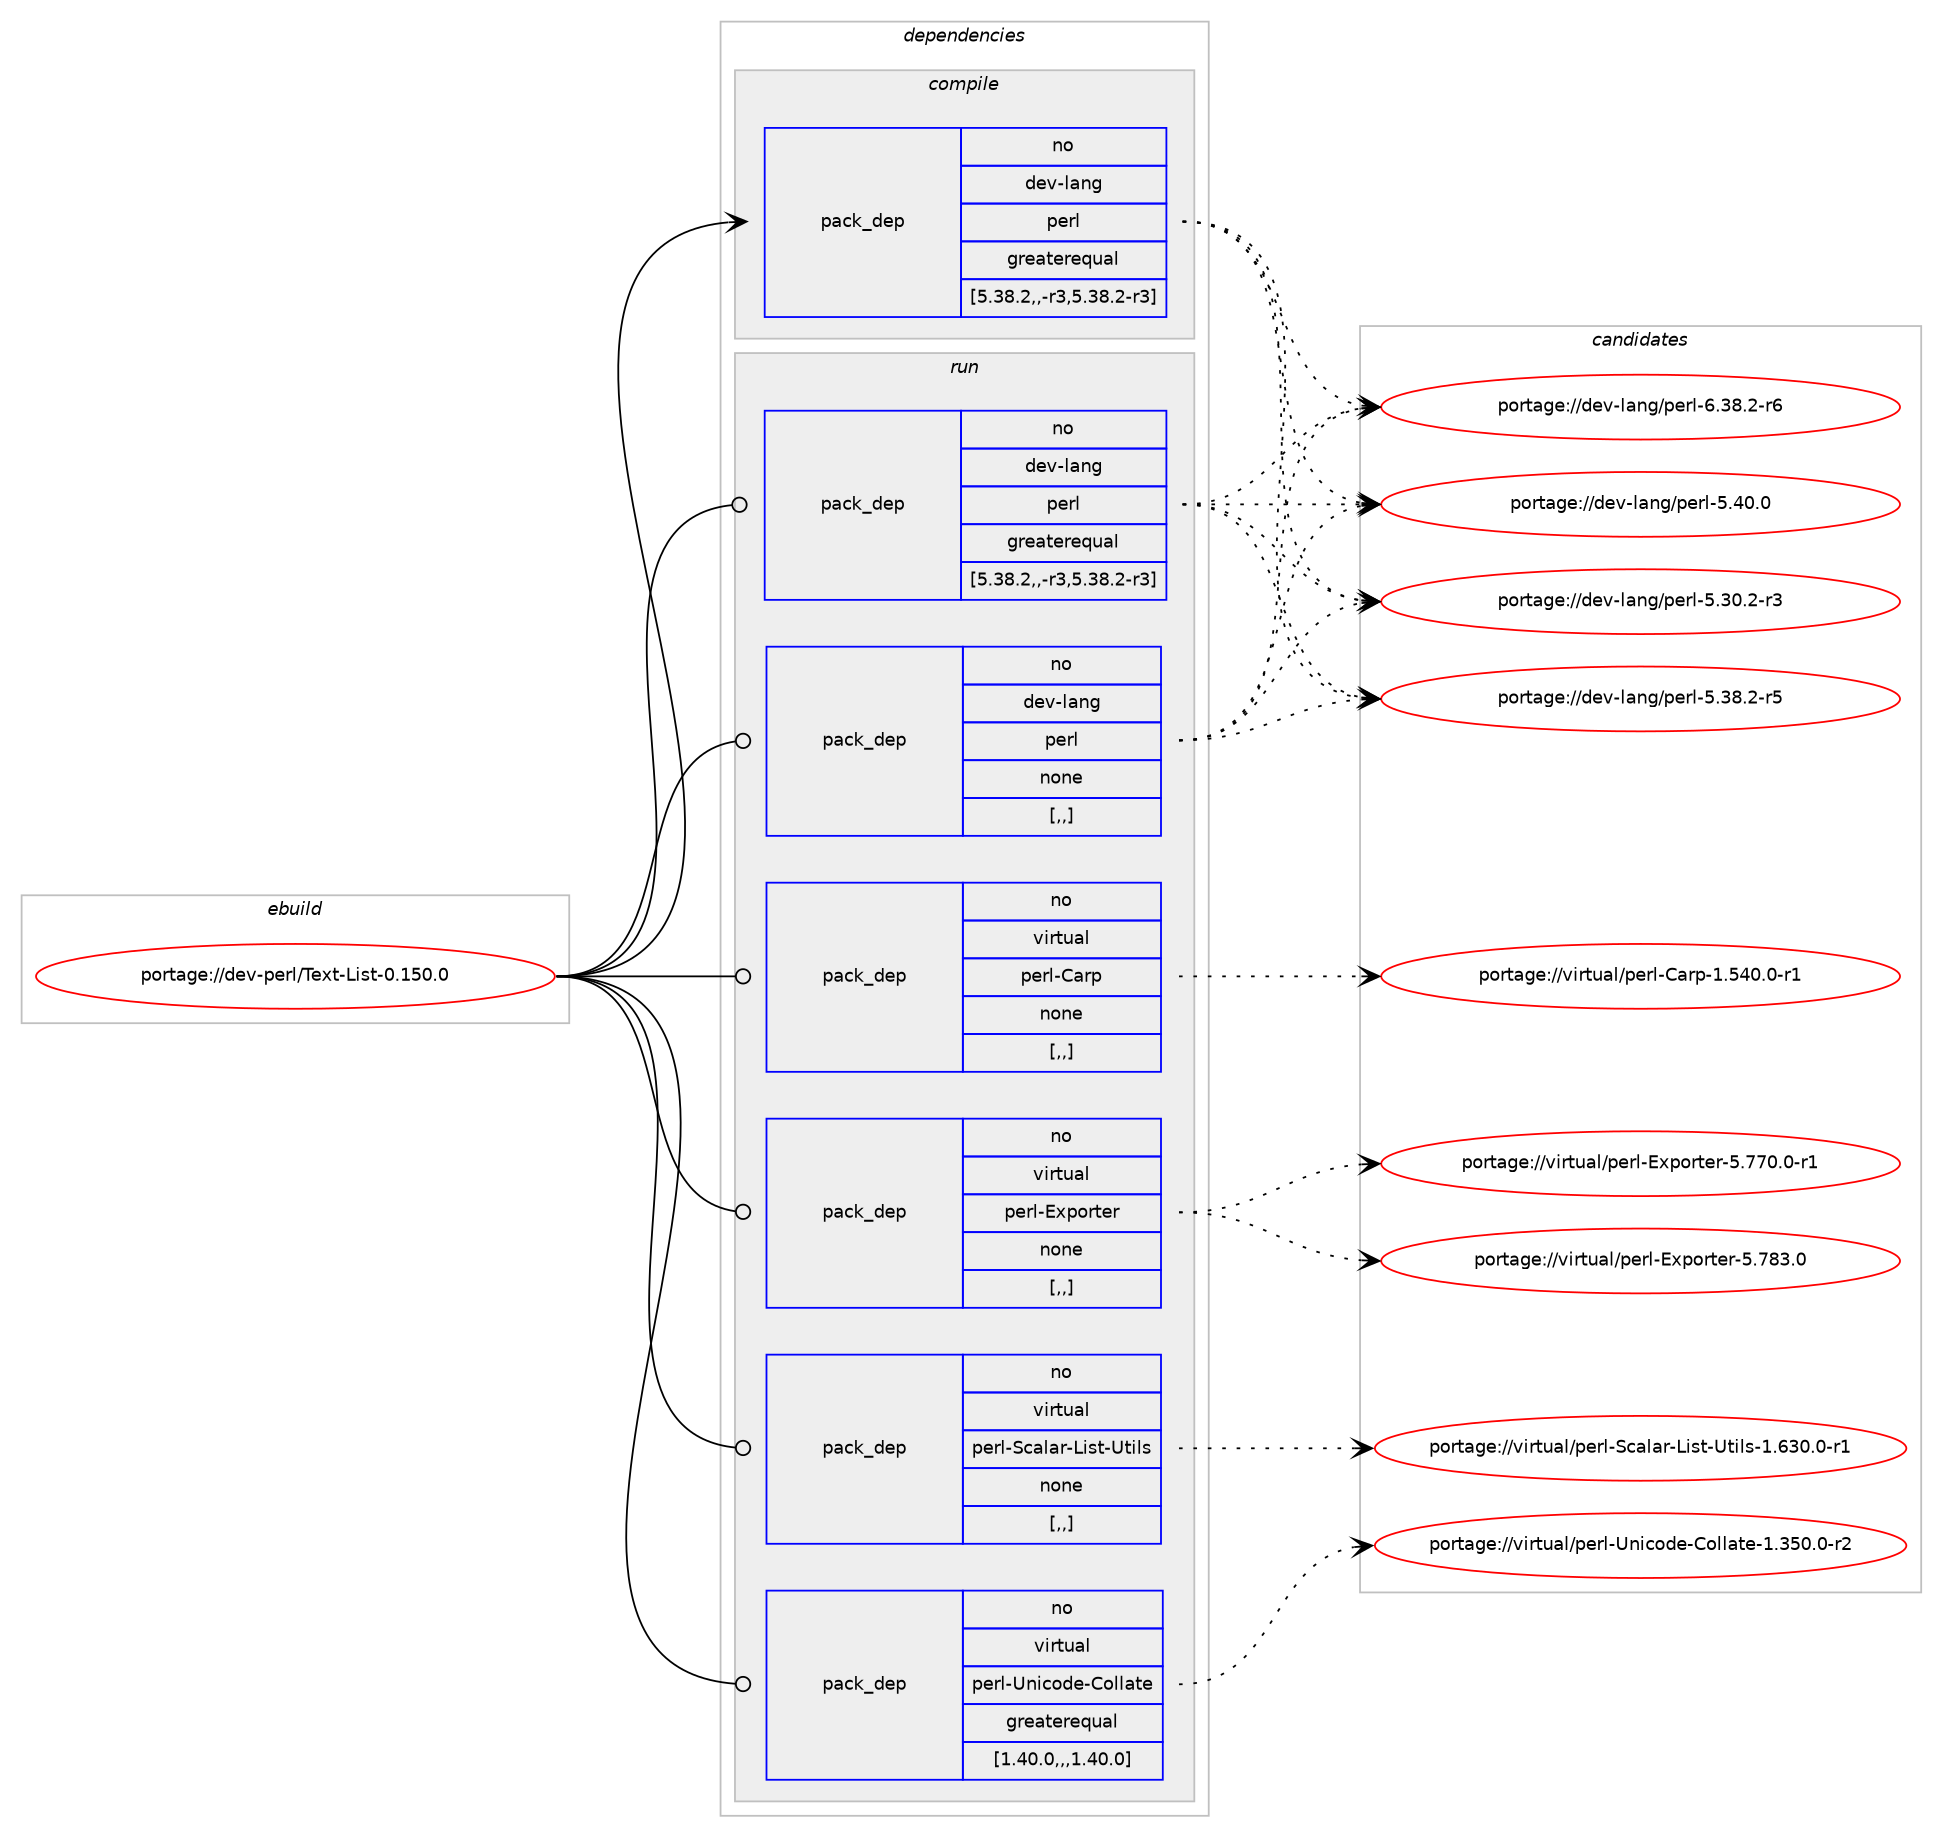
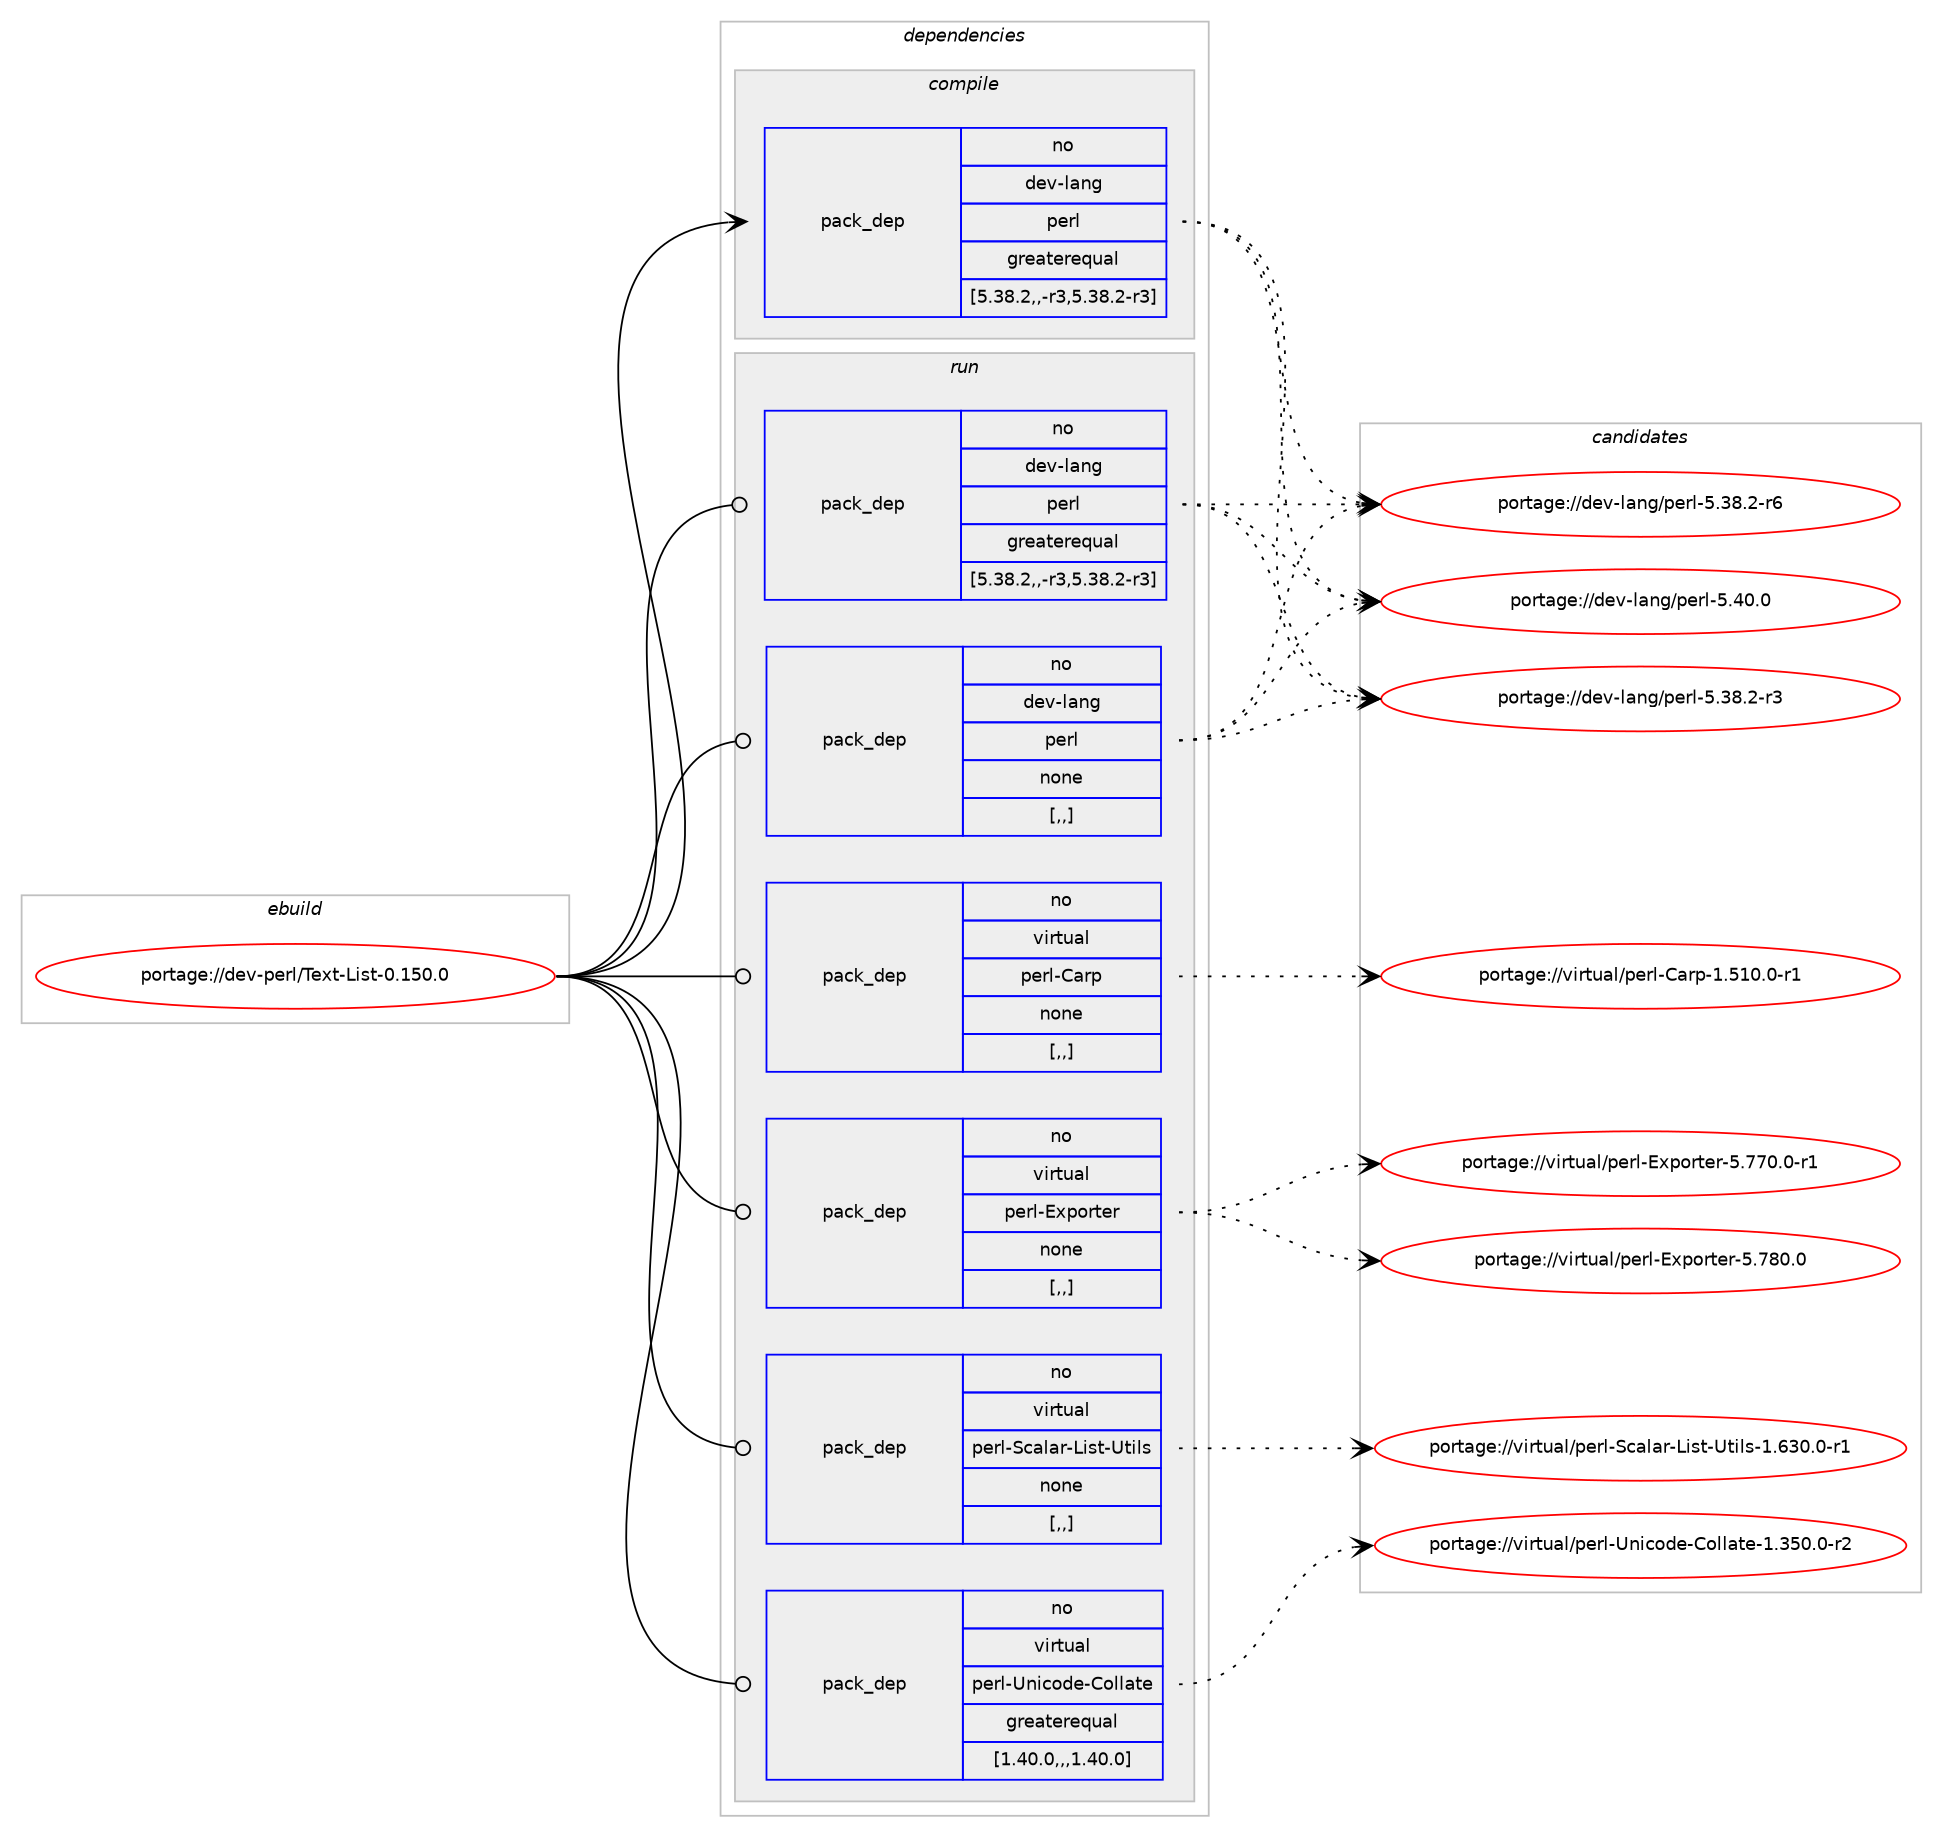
node "portage://dev-lang/perl-6.38.2-r6": label "portage://dev-lang/perl-6.38.2-r6" -> "portage://dev-lang/perl-5.38.2-r6"
node "portage://dev-lang/perl-5.30.2-r3": label "portage://dev-lang/perl-5.30.2-r3" -> "portage://dev-lang/perl-5.38.2-r3"
node "portage://dev-lang/perl-5.38.2-r5": removed
node "portage://virtual/perl-Carp-1.540.0-r1": label "portage://virtual/perl-Carp-1.540.0-r1" -> "portage://virtual/perl-Carp-1.510.0-r1"
node "portage://virtual/perl-Exporter-5.783.0": label "portage://virtual/perl-Exporter-5.783.0" -> "portage://virtual/perl-Exporter-5.780.0"
